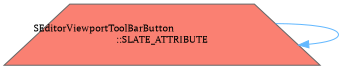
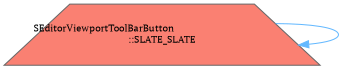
node "SEditorViewportToolBarButton ::SLATE_ATTRIBUTE": label "SEditorViewportToolBarButton ::SLATE_ATTRIBUTE" -> "SEditorViewportToolBarButton ::SLATE_SLATE"
